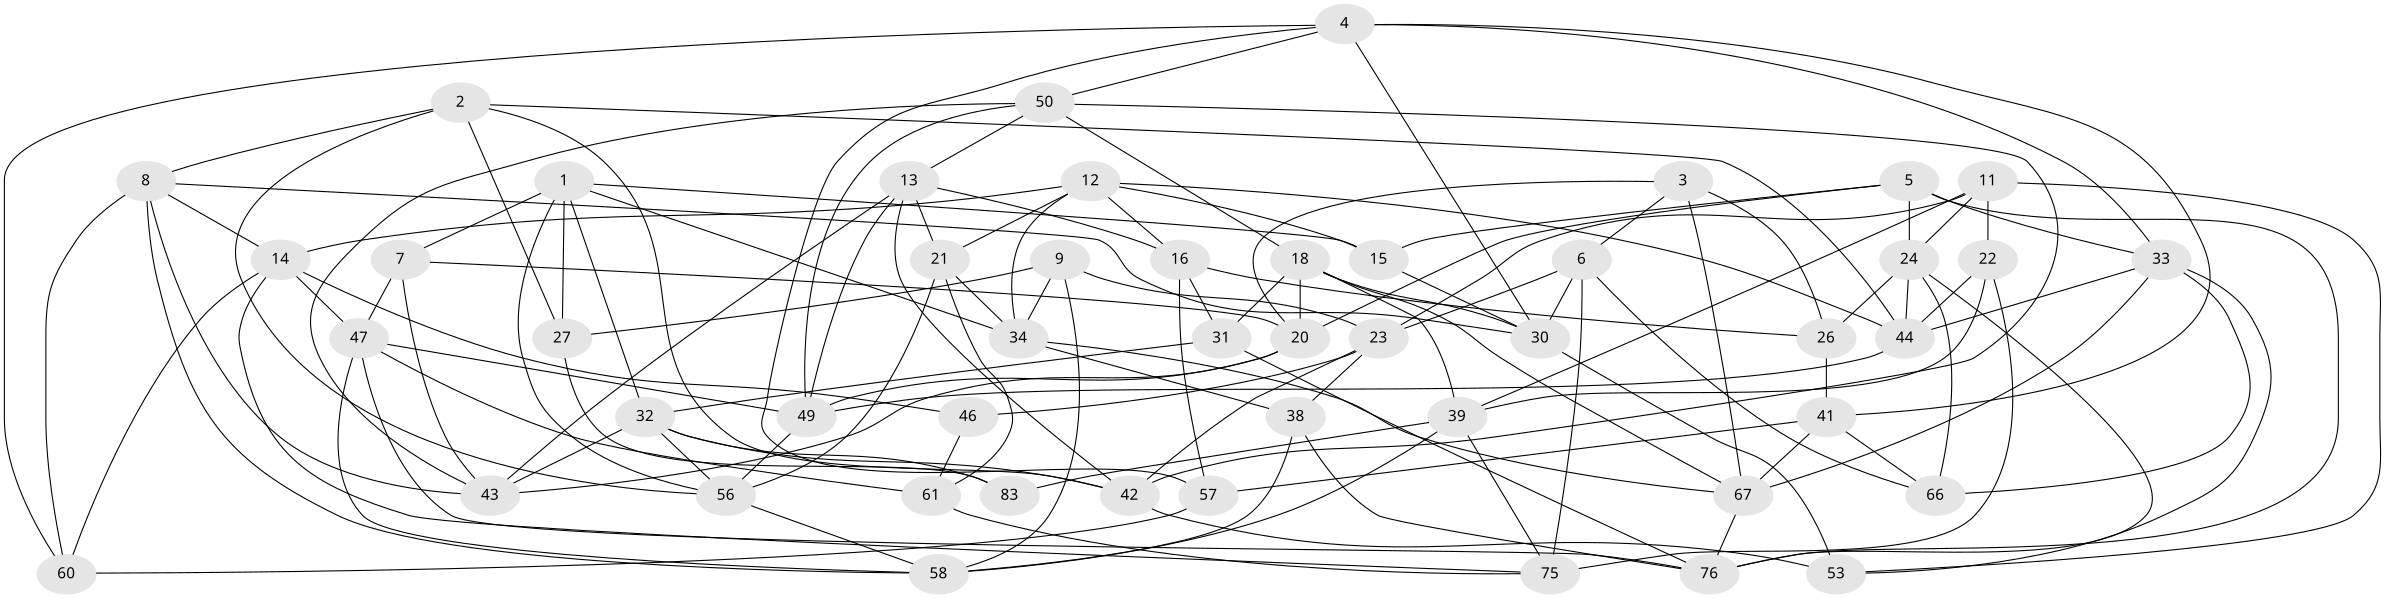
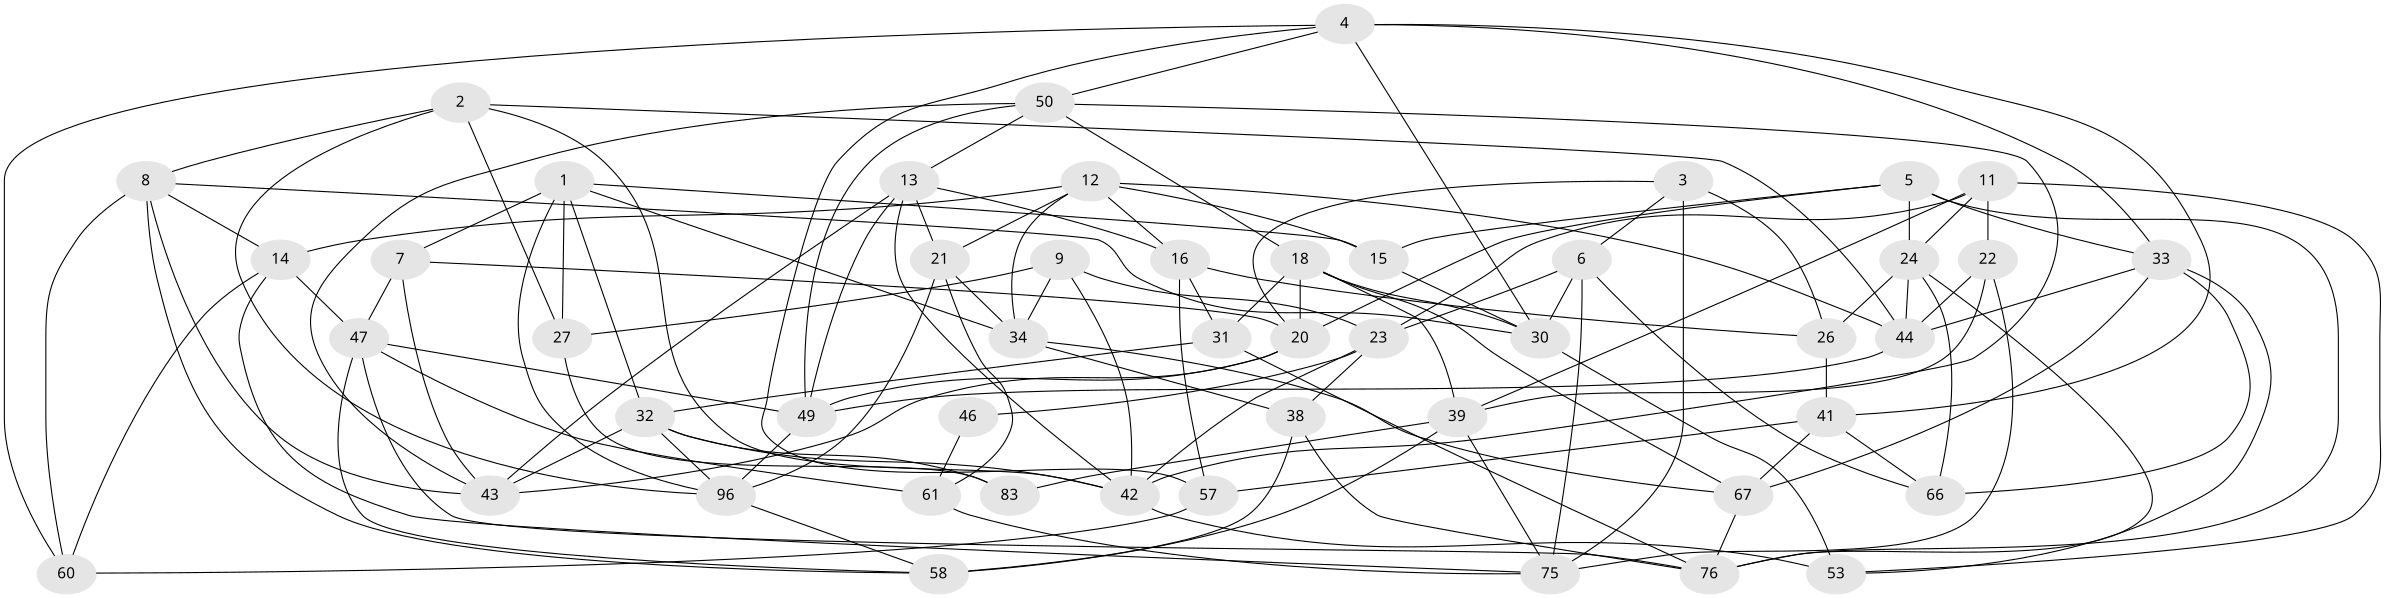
edge "3" -- "67": now "3" -- "75"
edge "14" -- "46": removed
edge "9" -- "58": now "9" -- "42"
node "56": label "56" -> "96"
